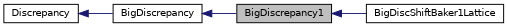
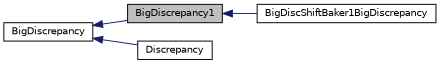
edge "BigDiscrepancy" -> "Discrepancy": reversed
node "BigDiscShiftBaker1Lattice": label "BigDiscShiftBaker1Lattice" -> "BigDiscShiftBaker1BigDiscrepancy"
